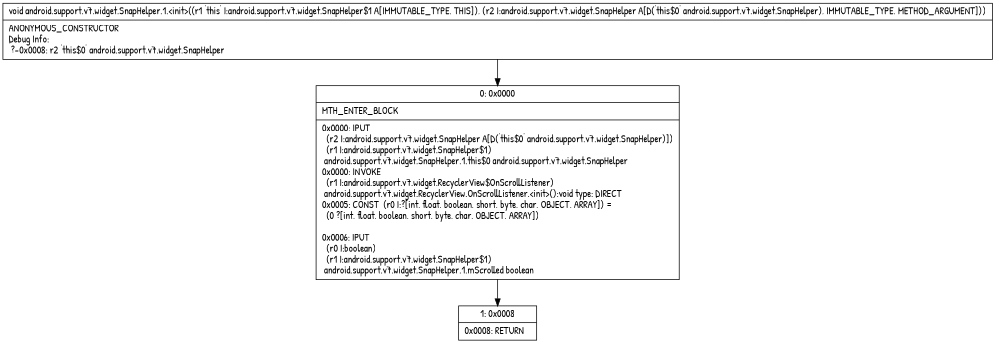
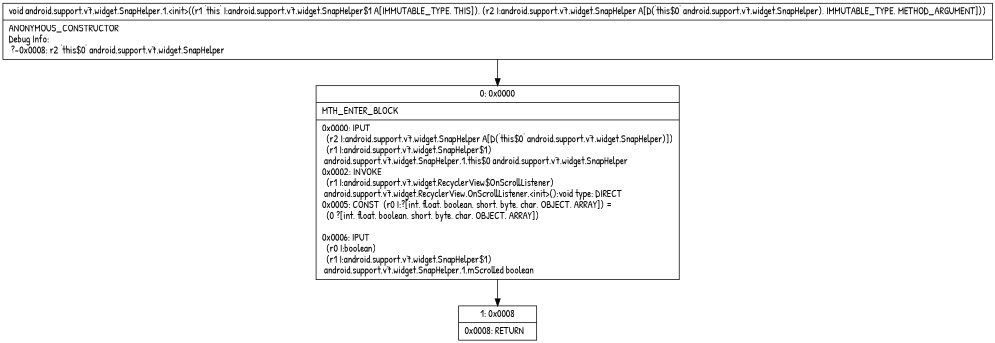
node "0: 0x0000": text "0x0000: INVOKE" -> "0x0002: INVOKE"
